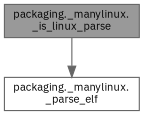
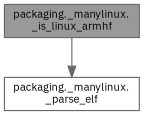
node "packaging._manylinux. _is_linux_parse": label "packaging._manylinux. _is_linux_parse" -> "packaging._manylinux. _is_linux_armhf"
